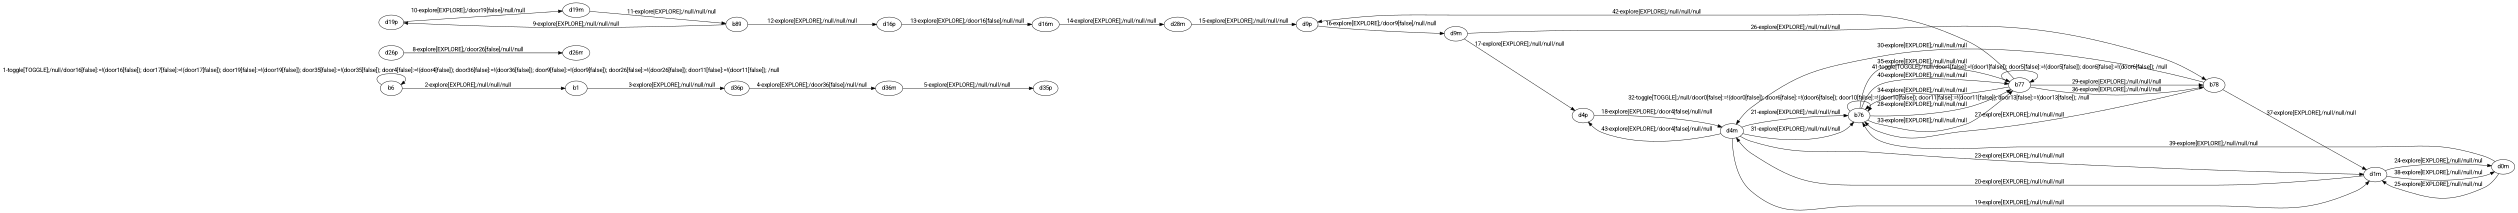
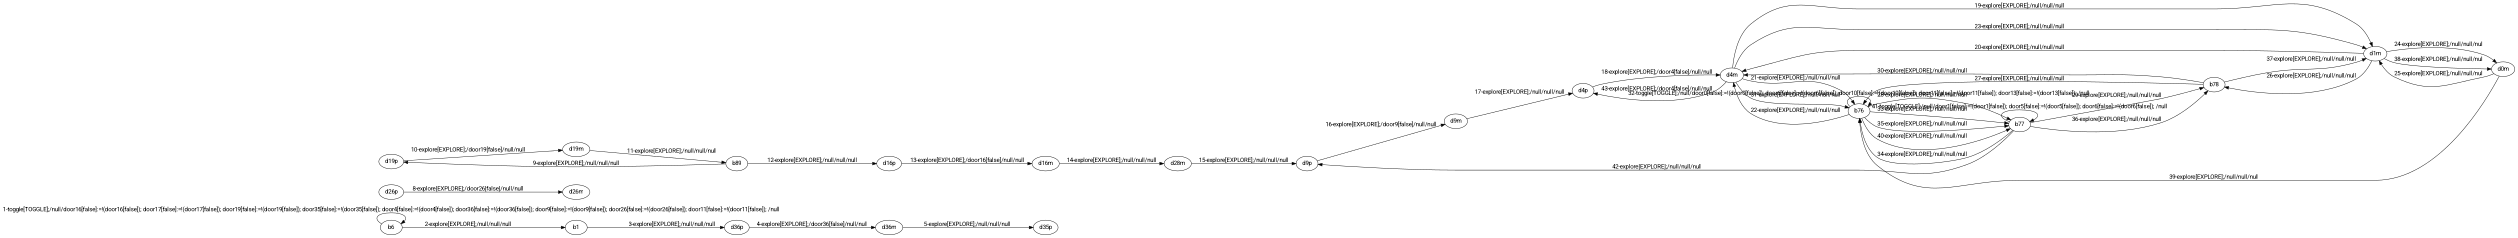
edge "d9m" -> "b78": now "d1m" -> "b78"
edge "b76" -> "d4m": added, label "22-explore[EXPLORE];/null/null/null"
